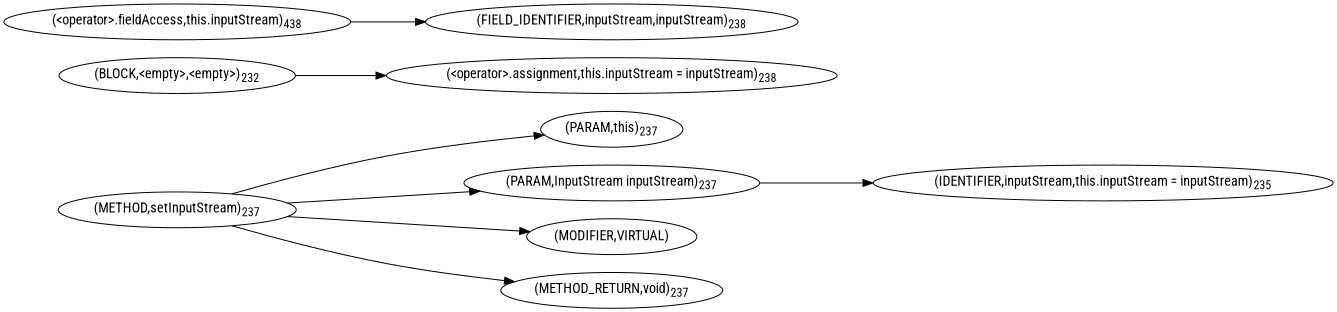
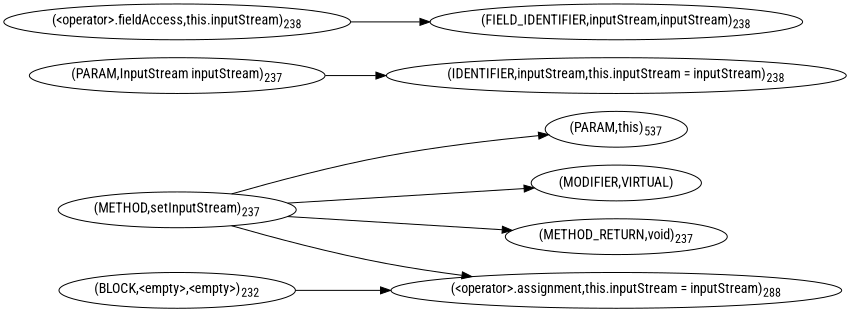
node "(<operator>.fieldAccess,this.inputStream)": text "438" -> "238"
node "(<operator>.assignment,this.inputStream = inputStream)": text "238" -> "288"
node "(PARAM,this)": text "237" -> "537"
node "(IDENTIFIER,inputStream,this.inputStream = inputStream)": text "235" -> "238"
edge "(METHOD,setInputStream)" -> "(PARAM,InputStream inputStream)": now "(METHOD,setInputStream)" -> "(<operator>.assignment,this.inputStream = inputStream)"
